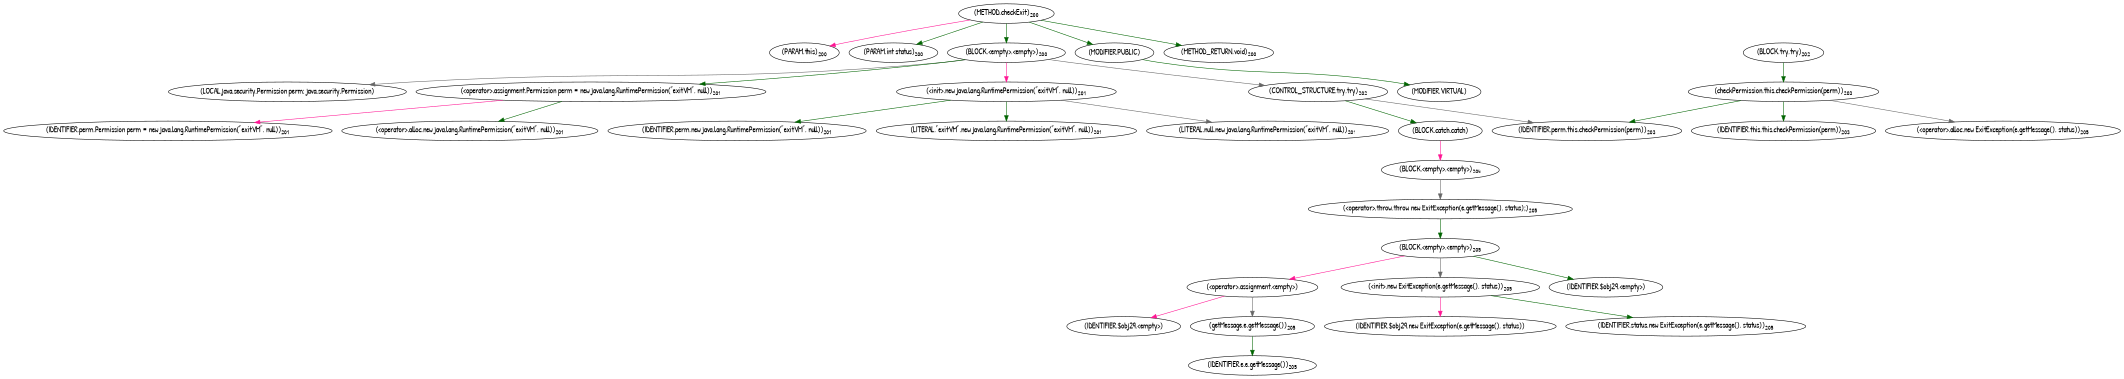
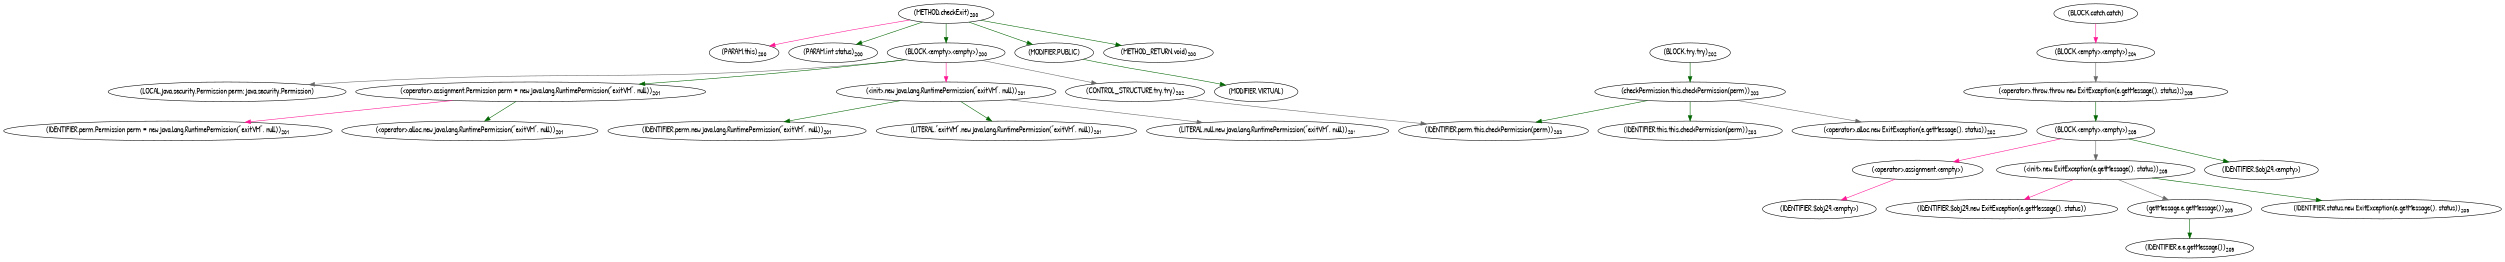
edge "(CONTROL_STRUCTURE,try,try)" -> "(BLOCK,catch,catch)": removed
node "(<operator>.alloc,new ExitException(e.getMessage(), status))": text "205" -> "202"
edge "(<operator>.assignment,<empty>)" -> "(getMessage,e.getMessage())": now "(<init>,new ExitException(e.getMessage(), status))" -> "(getMessage,e.getMessage())"
